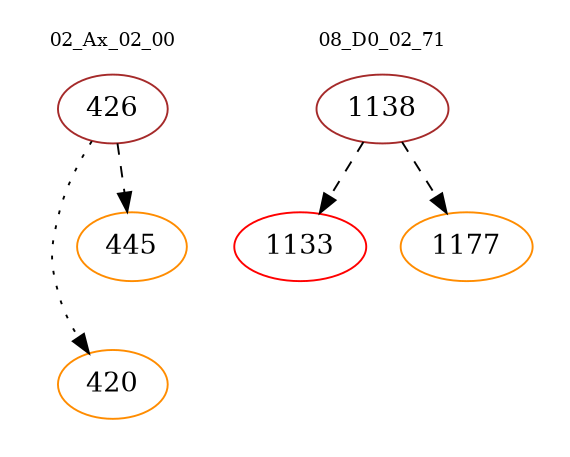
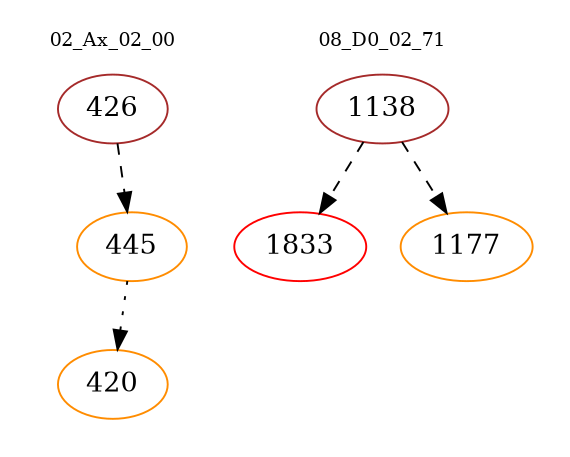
edge "426" -> "420": now "445" -> "420"
node "1133": label "1133" -> "1833"
